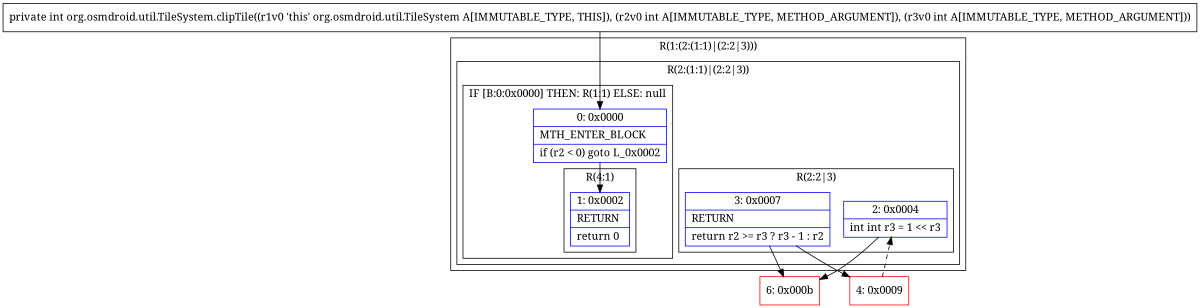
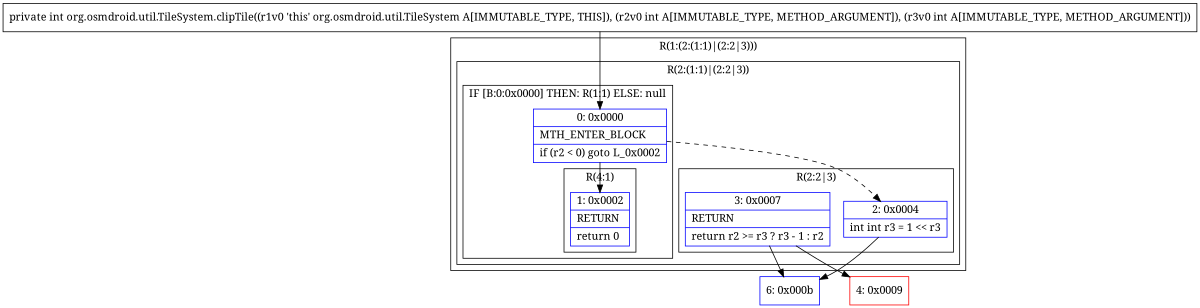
edge "4: 0x0009" -> "2: 0x0004": now "0: 0x0000" -> "2: 0x0004"
node "6: 0x000b": color red -> blue
